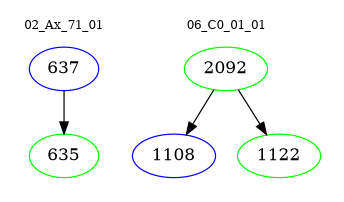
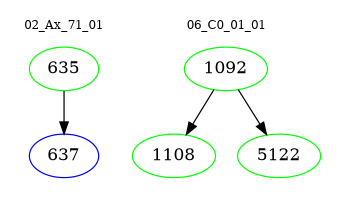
node "2092": label "2092" -> "1092"
edge "637" -> "635": reversed
node "1108": color blue -> green
node "1122": label "1122" -> "5122"
